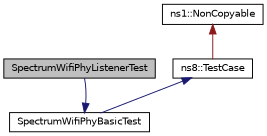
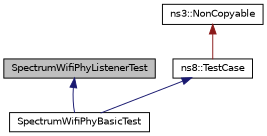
node "ns1::NonCopyable": label "ns1::NonCopyable" -> "ns3::NonCopyable"
edge "SpectrumWifiPhyListenerTest" -> "SpectrumWifiPhyBasicTest": reversed
